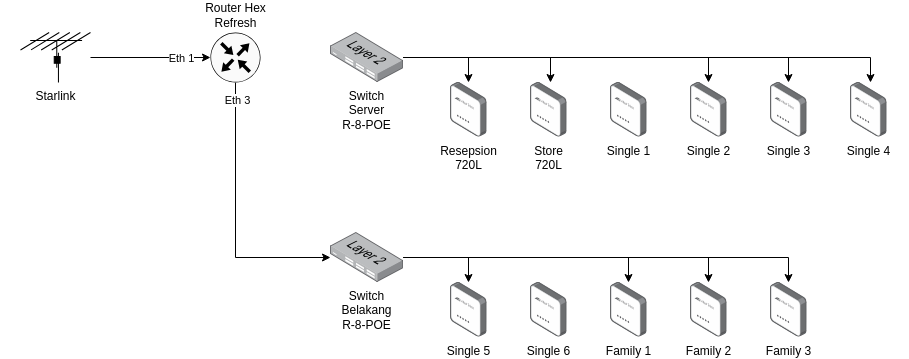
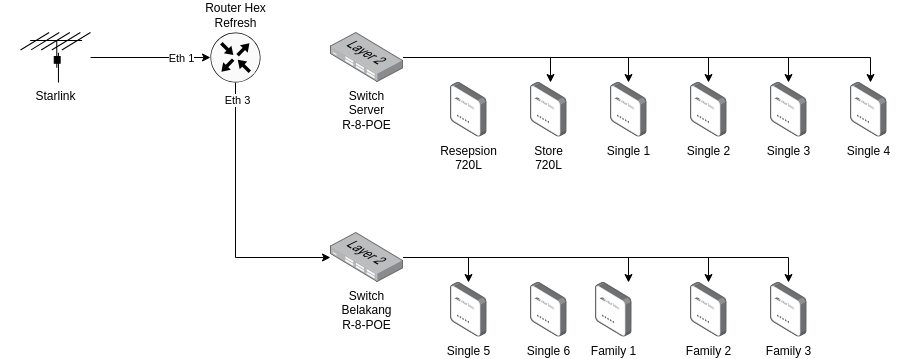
edge "Switch Server R-8-POE" -> "Resepsion 720L": removed
edge "Switch Server R-8-POE" -> "Single 1": added
node "Family 1": moved (629, 310) -> (614, 310)
